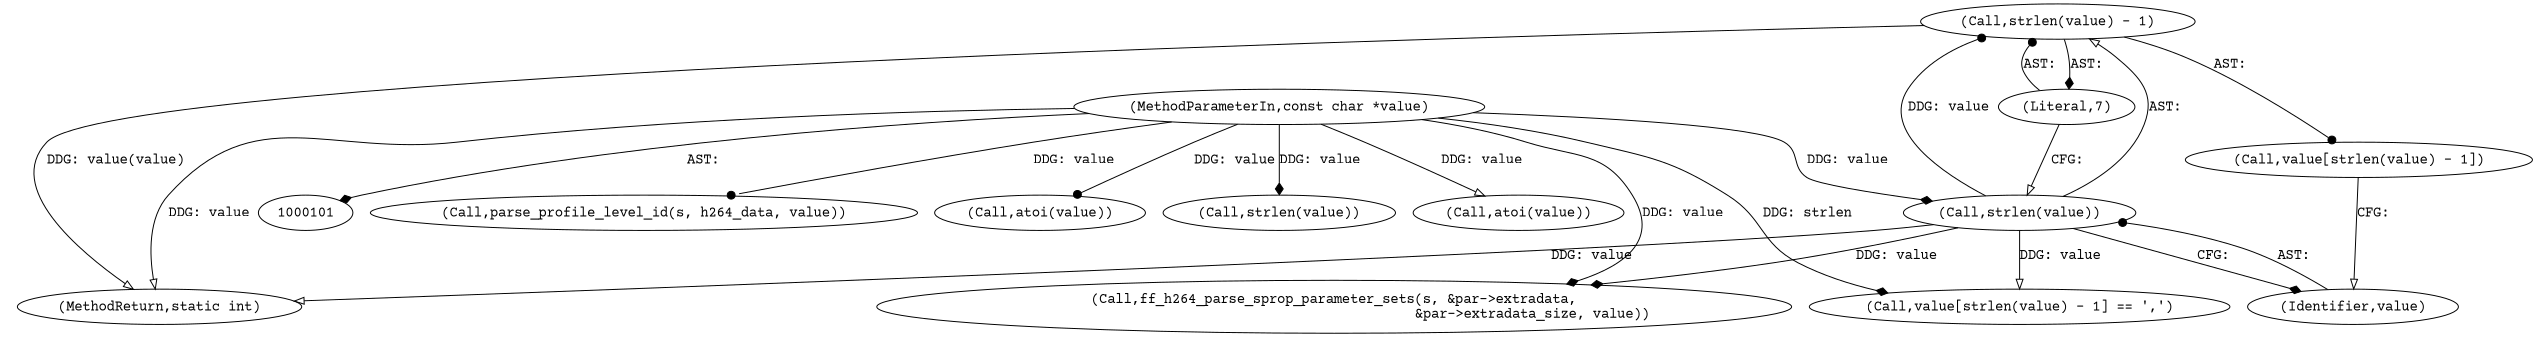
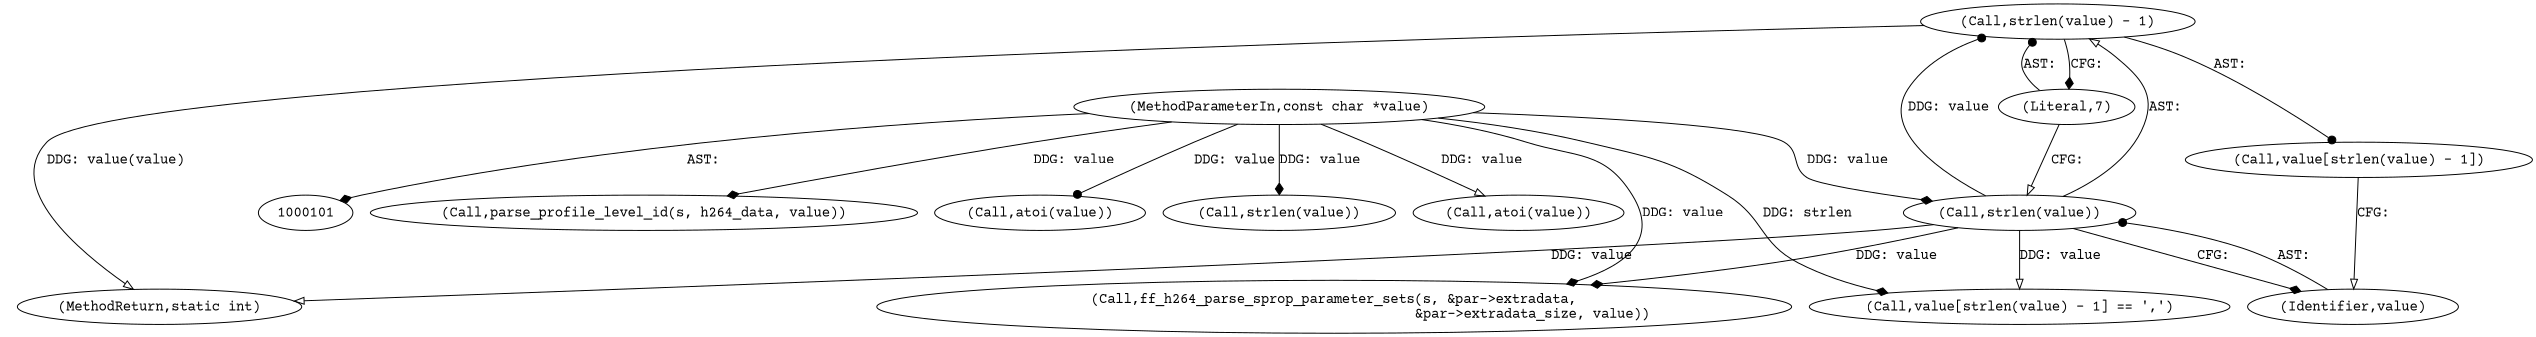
edge "(Call,strlen(value) - 1)" -> "(Literal,7)": label "AST: " -> "CFG: "
edge "(MethodParameterIn,const char *value)" -> "(MethodReturn,static int)": removed, label "DDG: value"
edge "(MethodParameterIn,const char *value)" -> "(Call,parse_profile_level_id(s, h264_data, value))": arrowhead dot -> diamond
